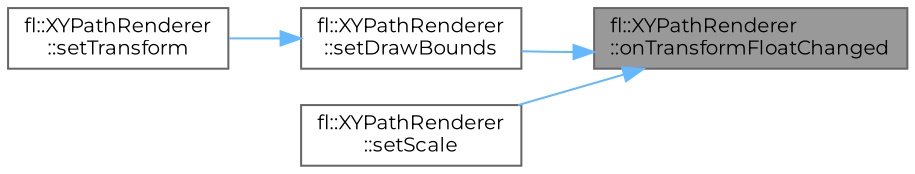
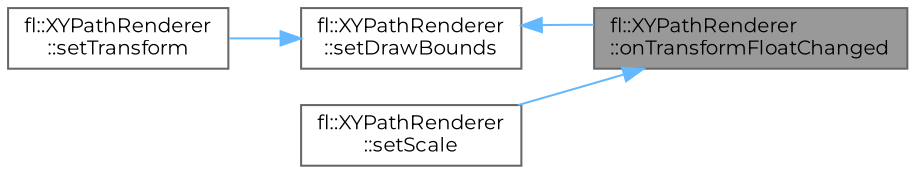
edge "fl::XYPathRenderer ::setDrawBounds" -> "fl::XYPathRenderer ::onTransformFloatChanged": reversed
